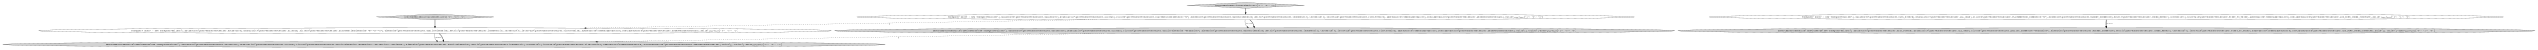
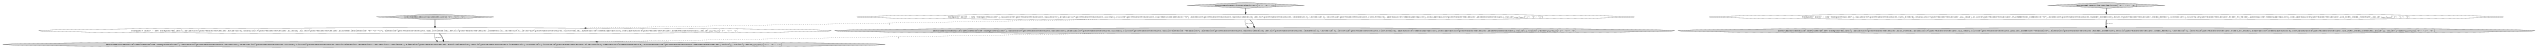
node "testTopNWithMultiValueDimFilter1['0', '1', '0']": added
